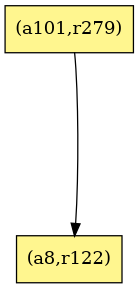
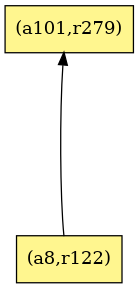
edge "(a101,r279)" -> "(a8,r122)": reversed
